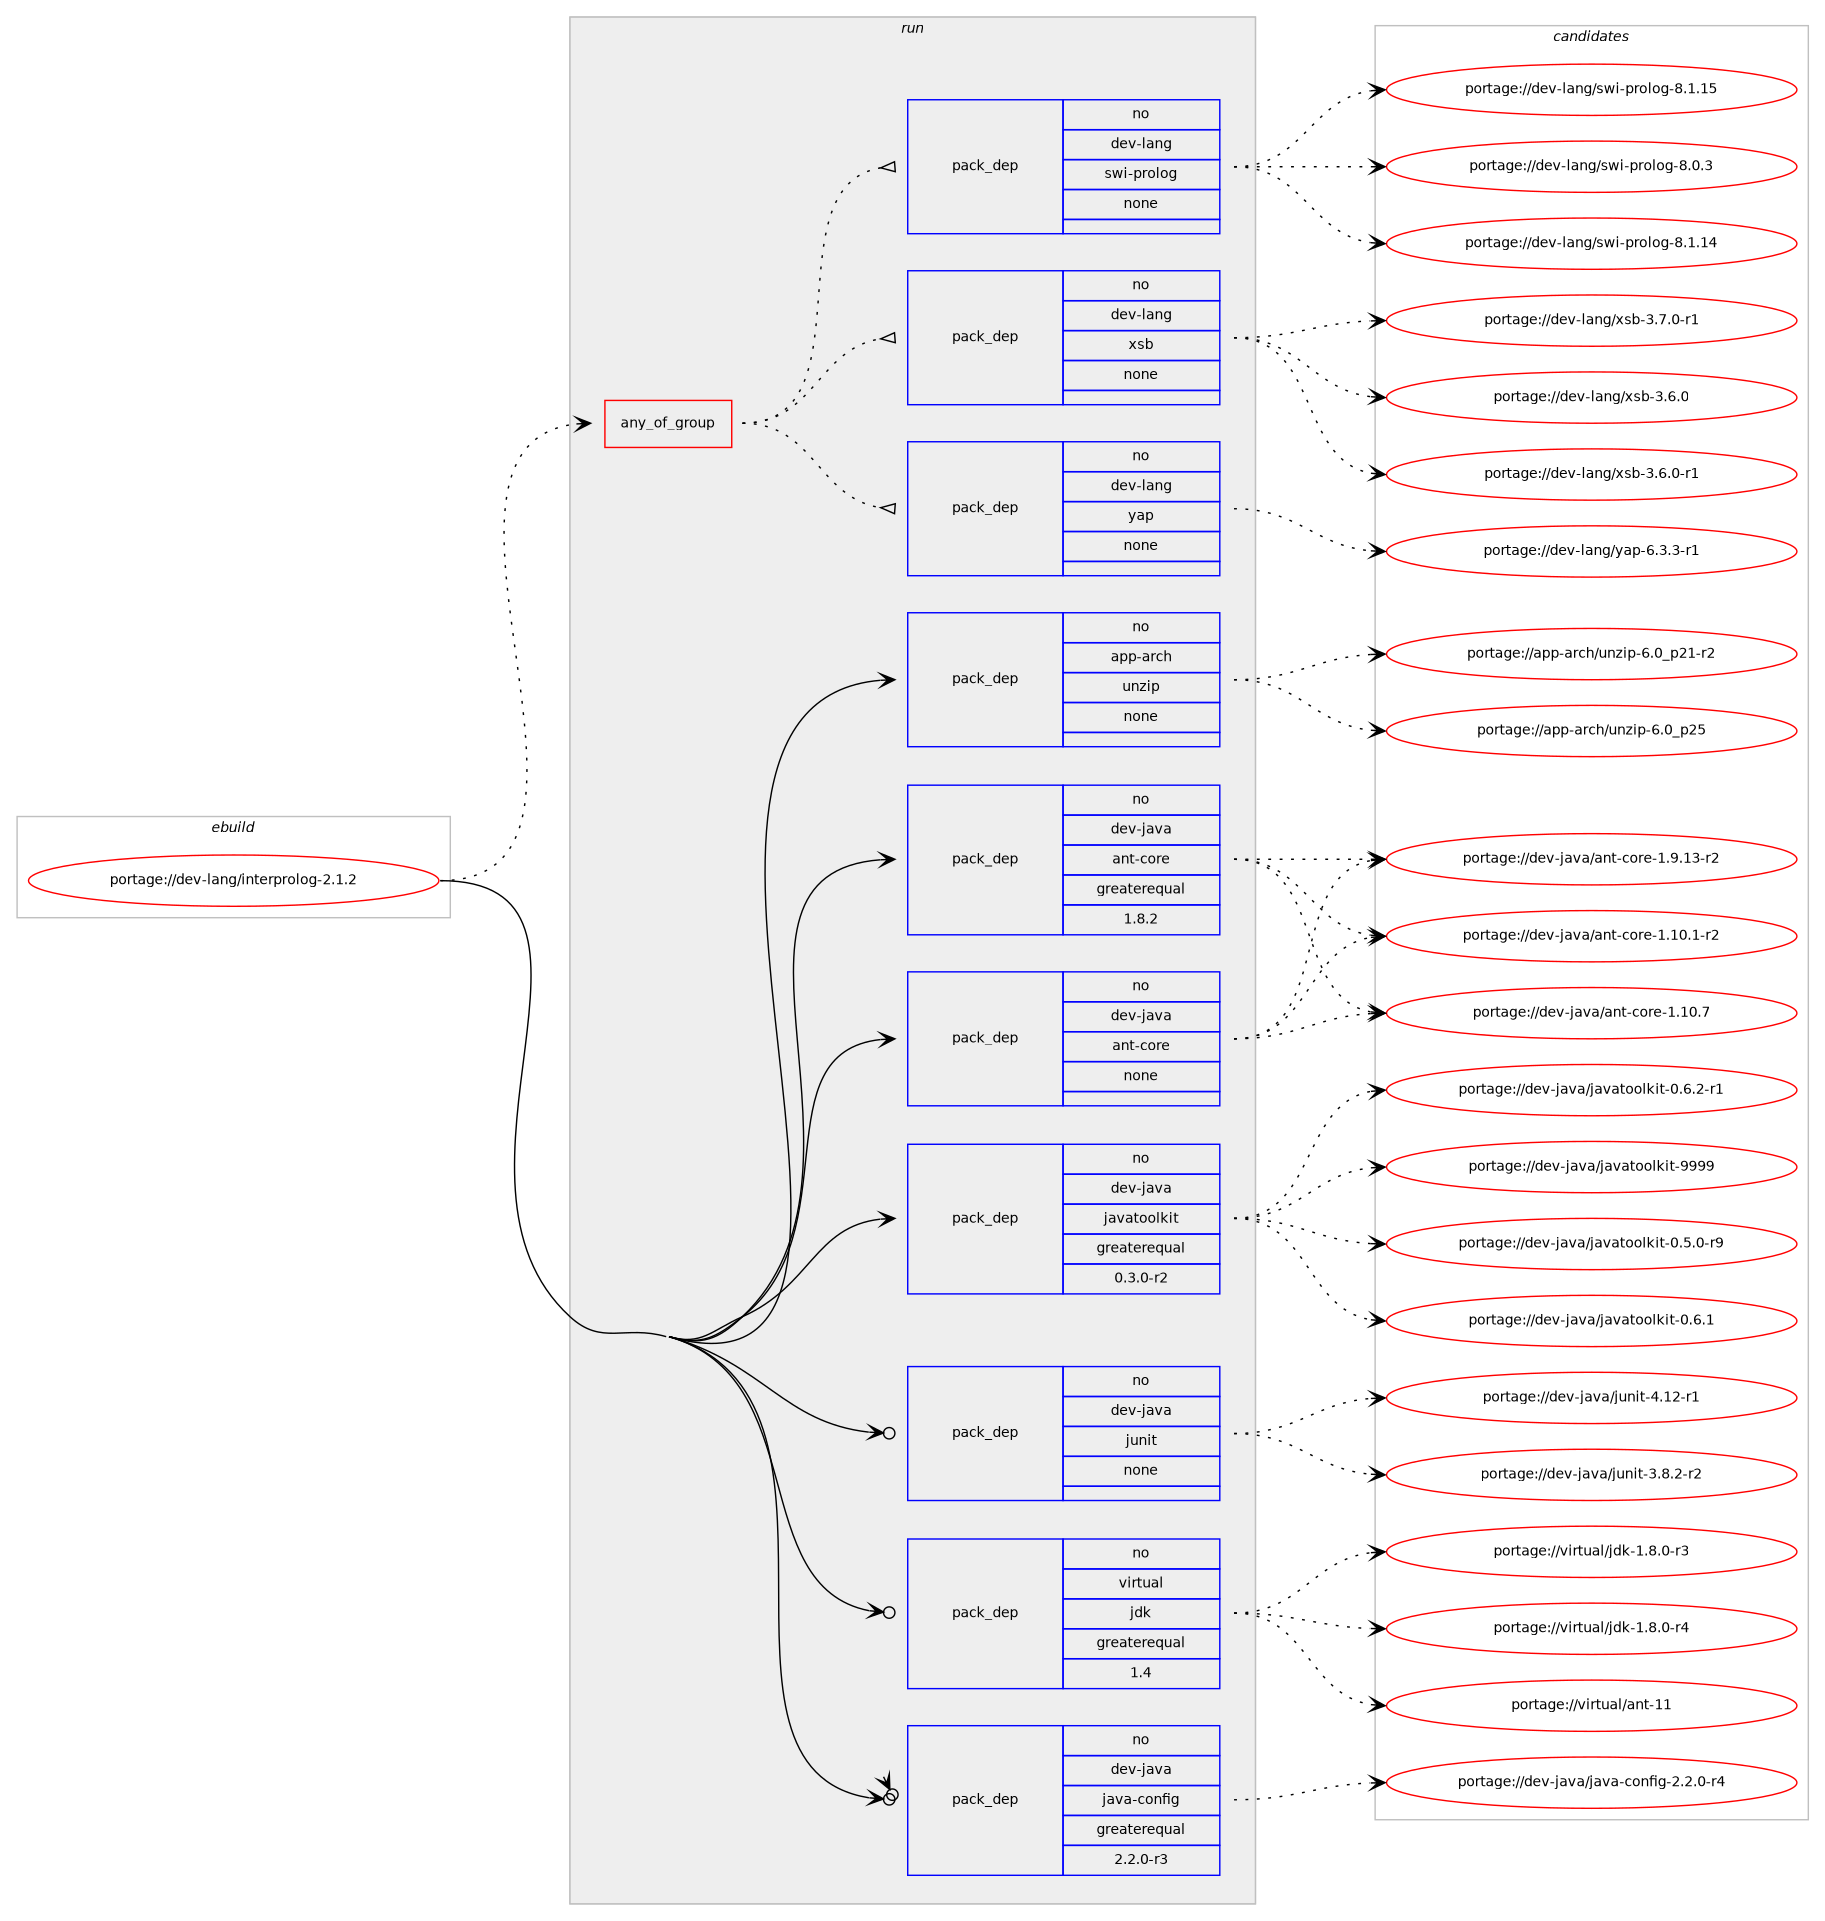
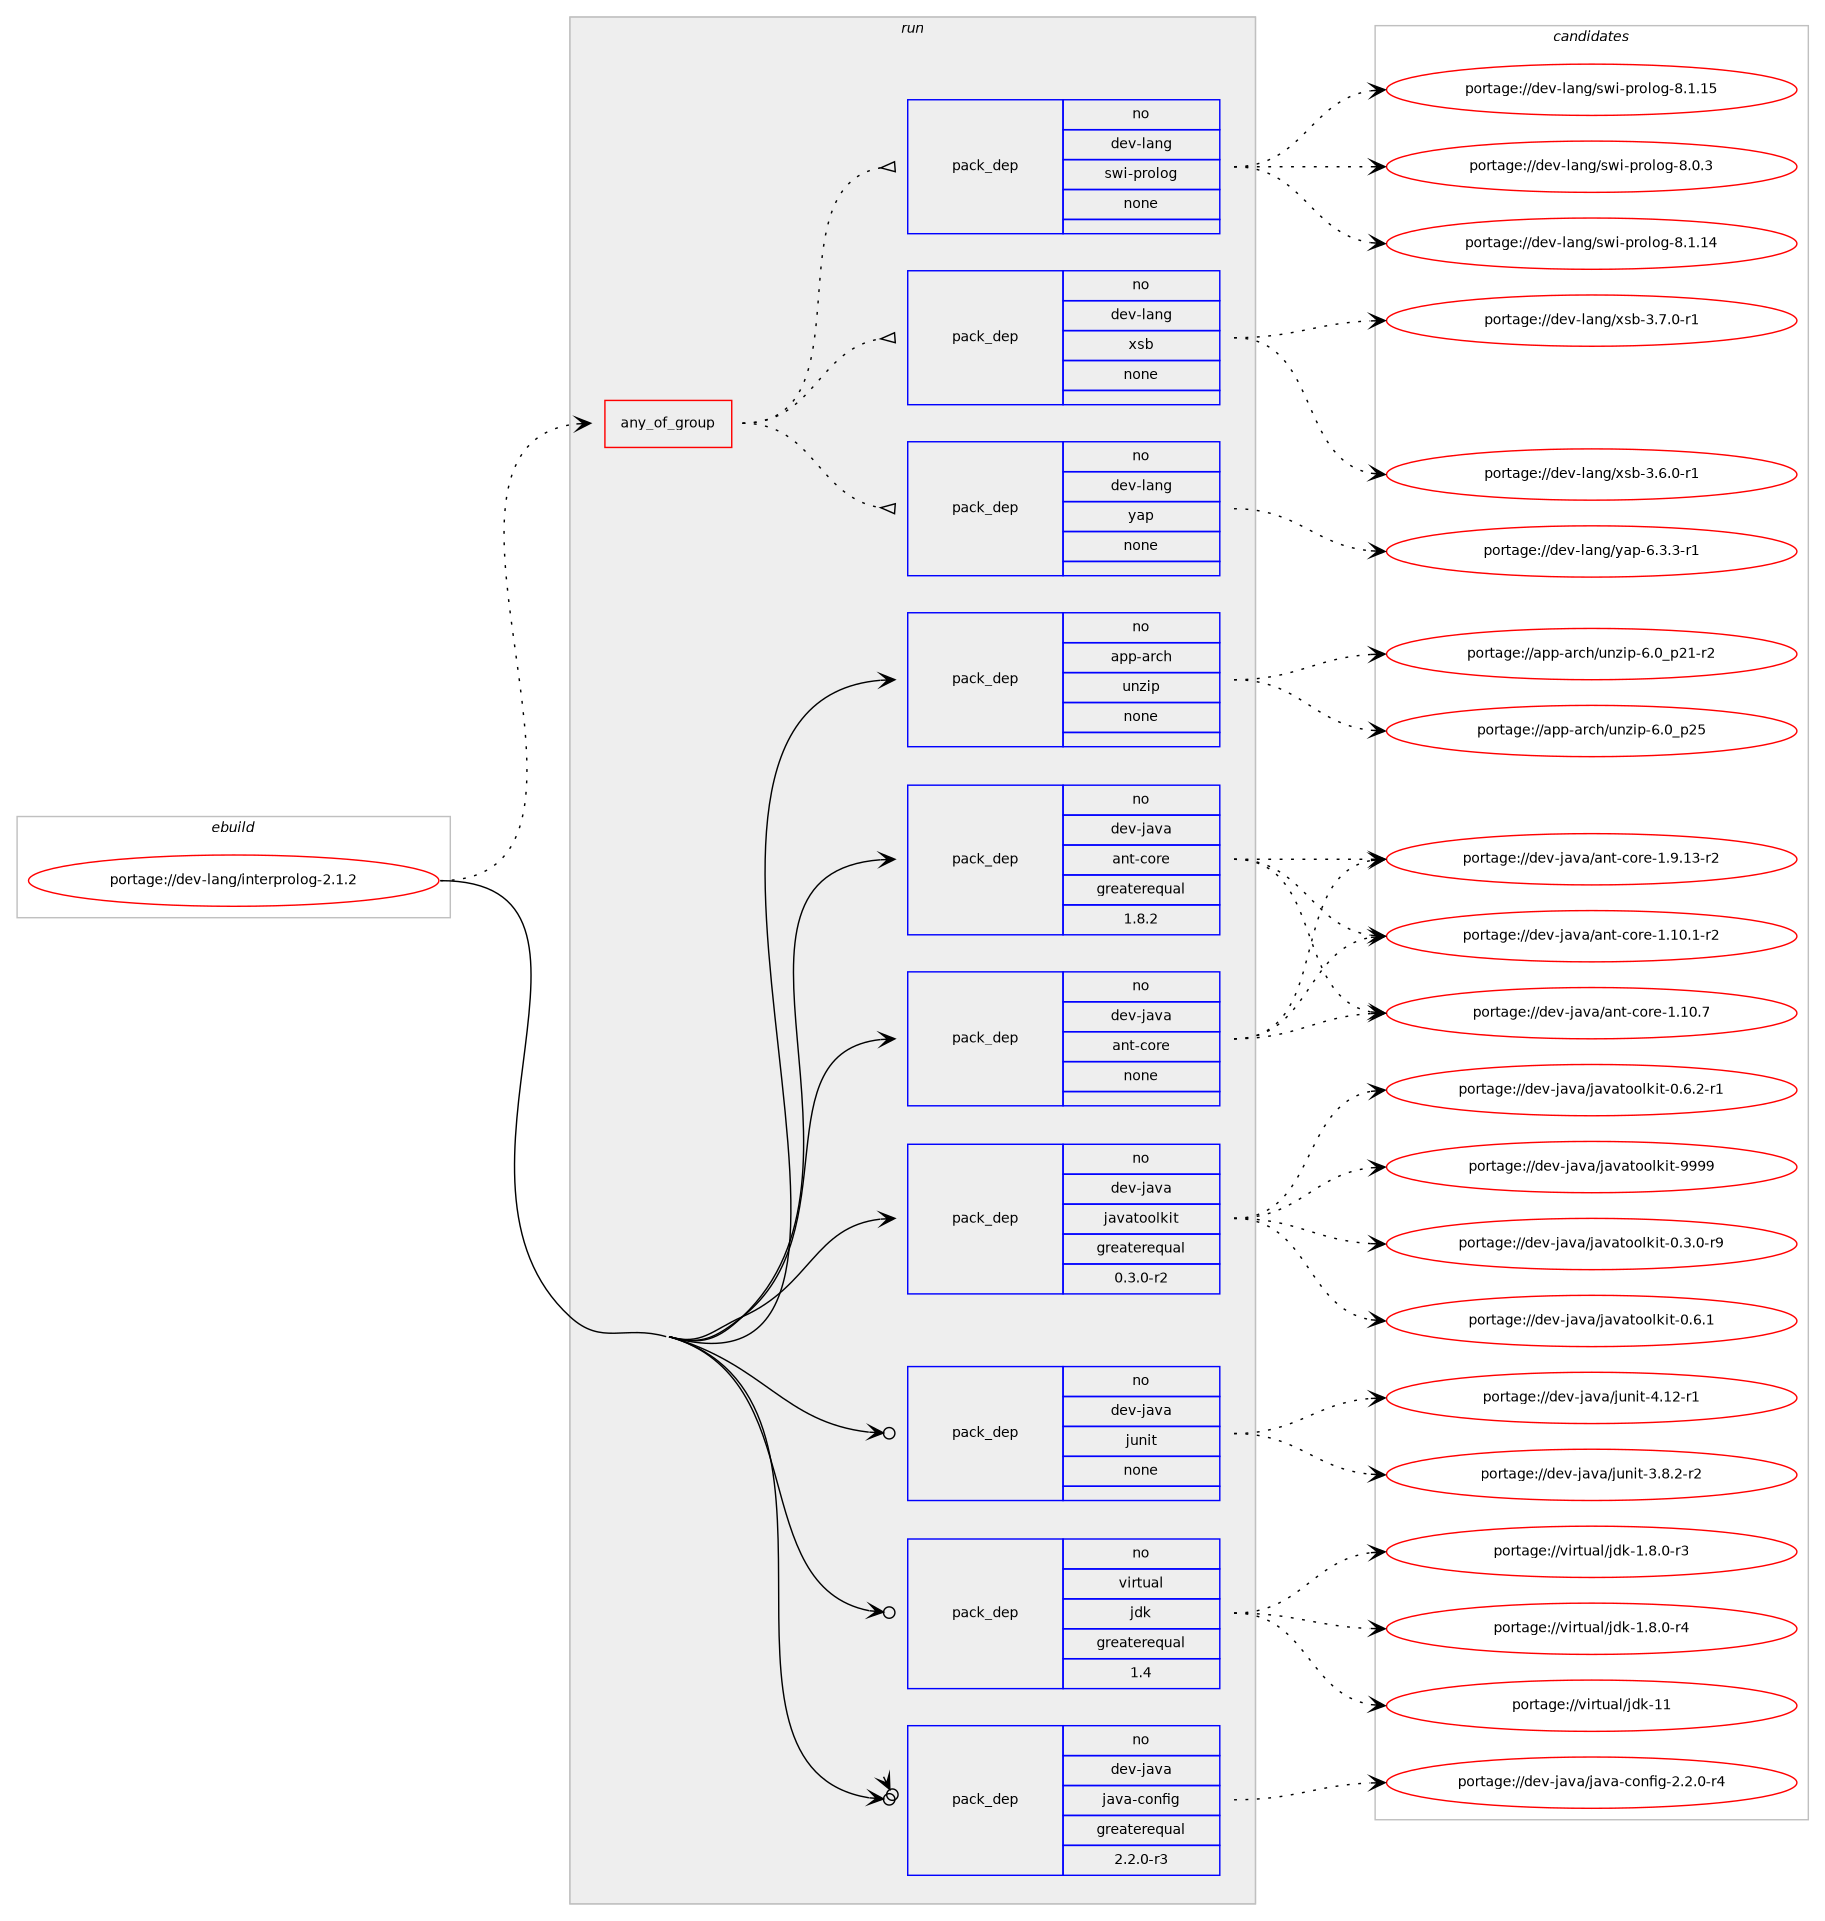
node "portage://dev-lang/xsb-3.6.0": removed
node "portage://dev-java/javatoolkit-0.5.0-r9": label "portage://dev-java/javatoolkit-0.5.0-r9" -> "portage://dev-java/javatoolkit-0.3.0-r9"
node "portage://virtual/ant-11": label "portage://virtual/ant-11" -> "portage://virtual/jdk-11"
